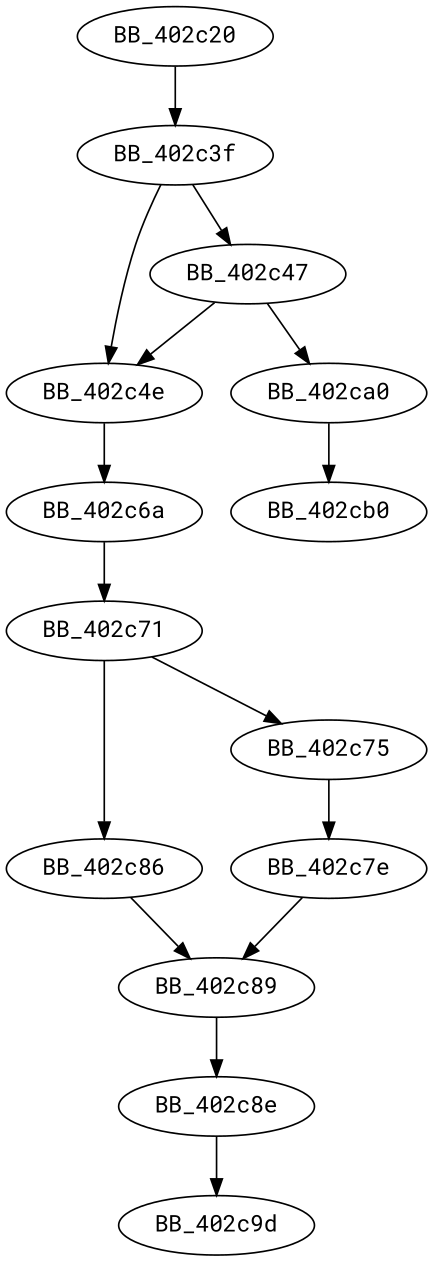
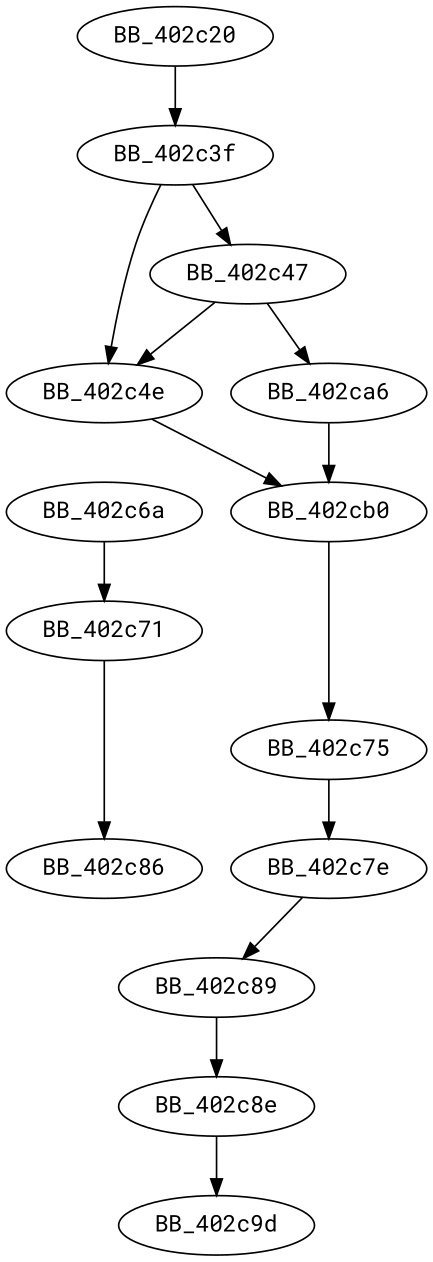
node "BB_402ca0": label "BB_402ca0" -> "BB_402ca6"
edge "BB_402c4e" -> "BB_402c6a": now "BB_402c4e" -> "BB_402cb0"
edge "BB_402c71" -> "BB_402c75": now "BB_402cb0" -> "BB_402c75"
edge "BB_402c86" -> "BB_402c89": removed
